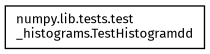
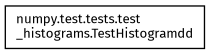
node "numpy.lib.tests.test _histograms.TestHistogramdd": label "numpy.lib.tests.test _histograms.TestHistogramdd" -> "numpy.test.tests.test _histograms.TestHistogramdd"
